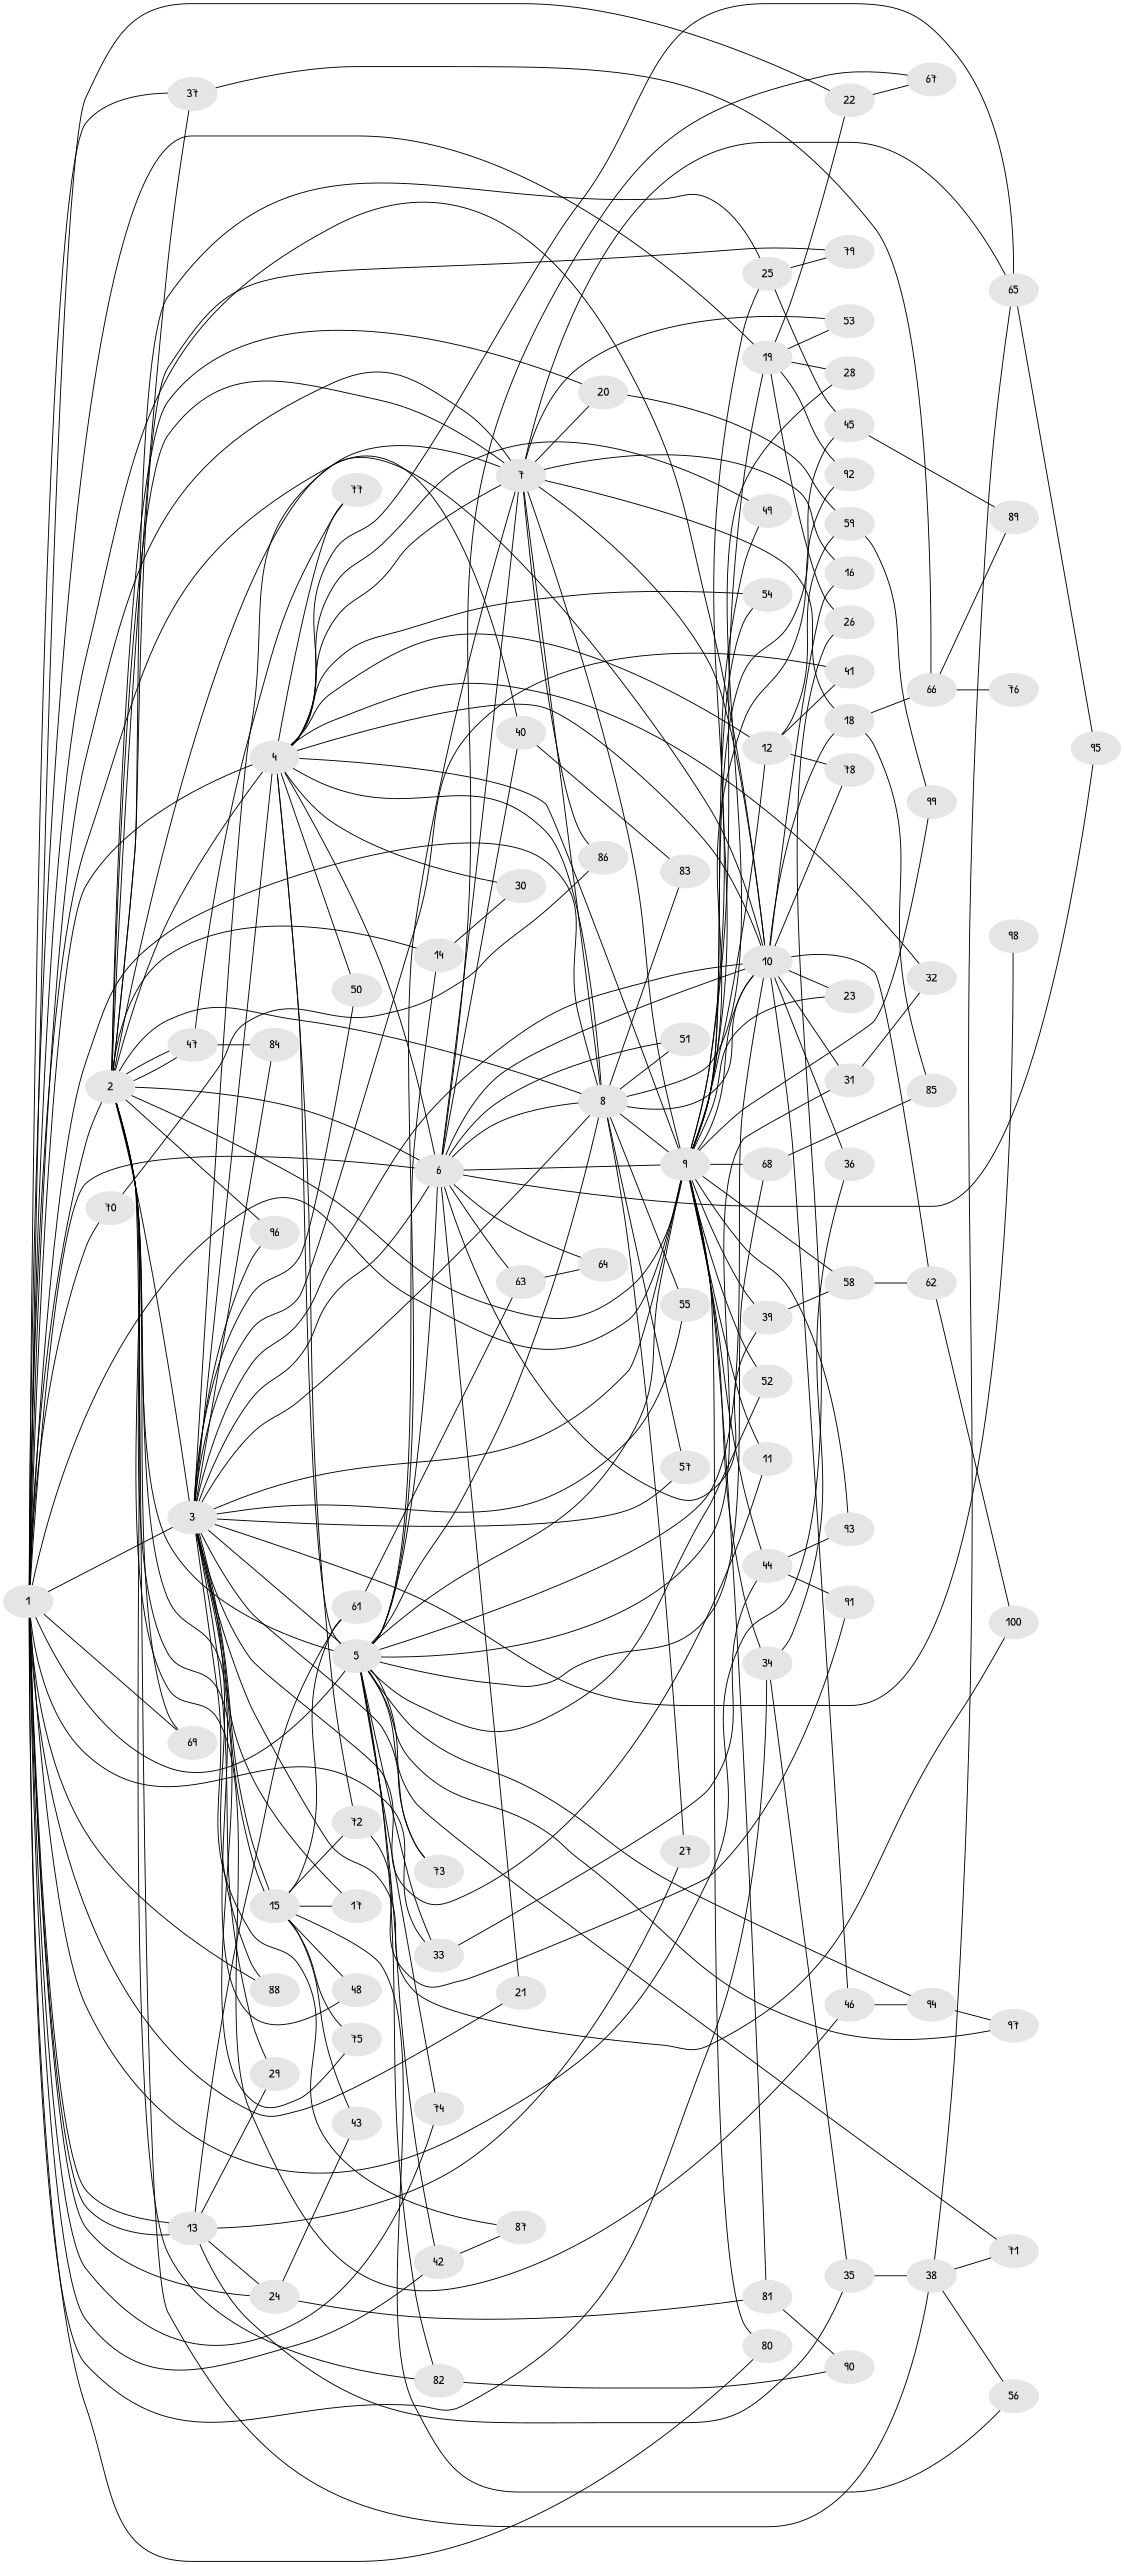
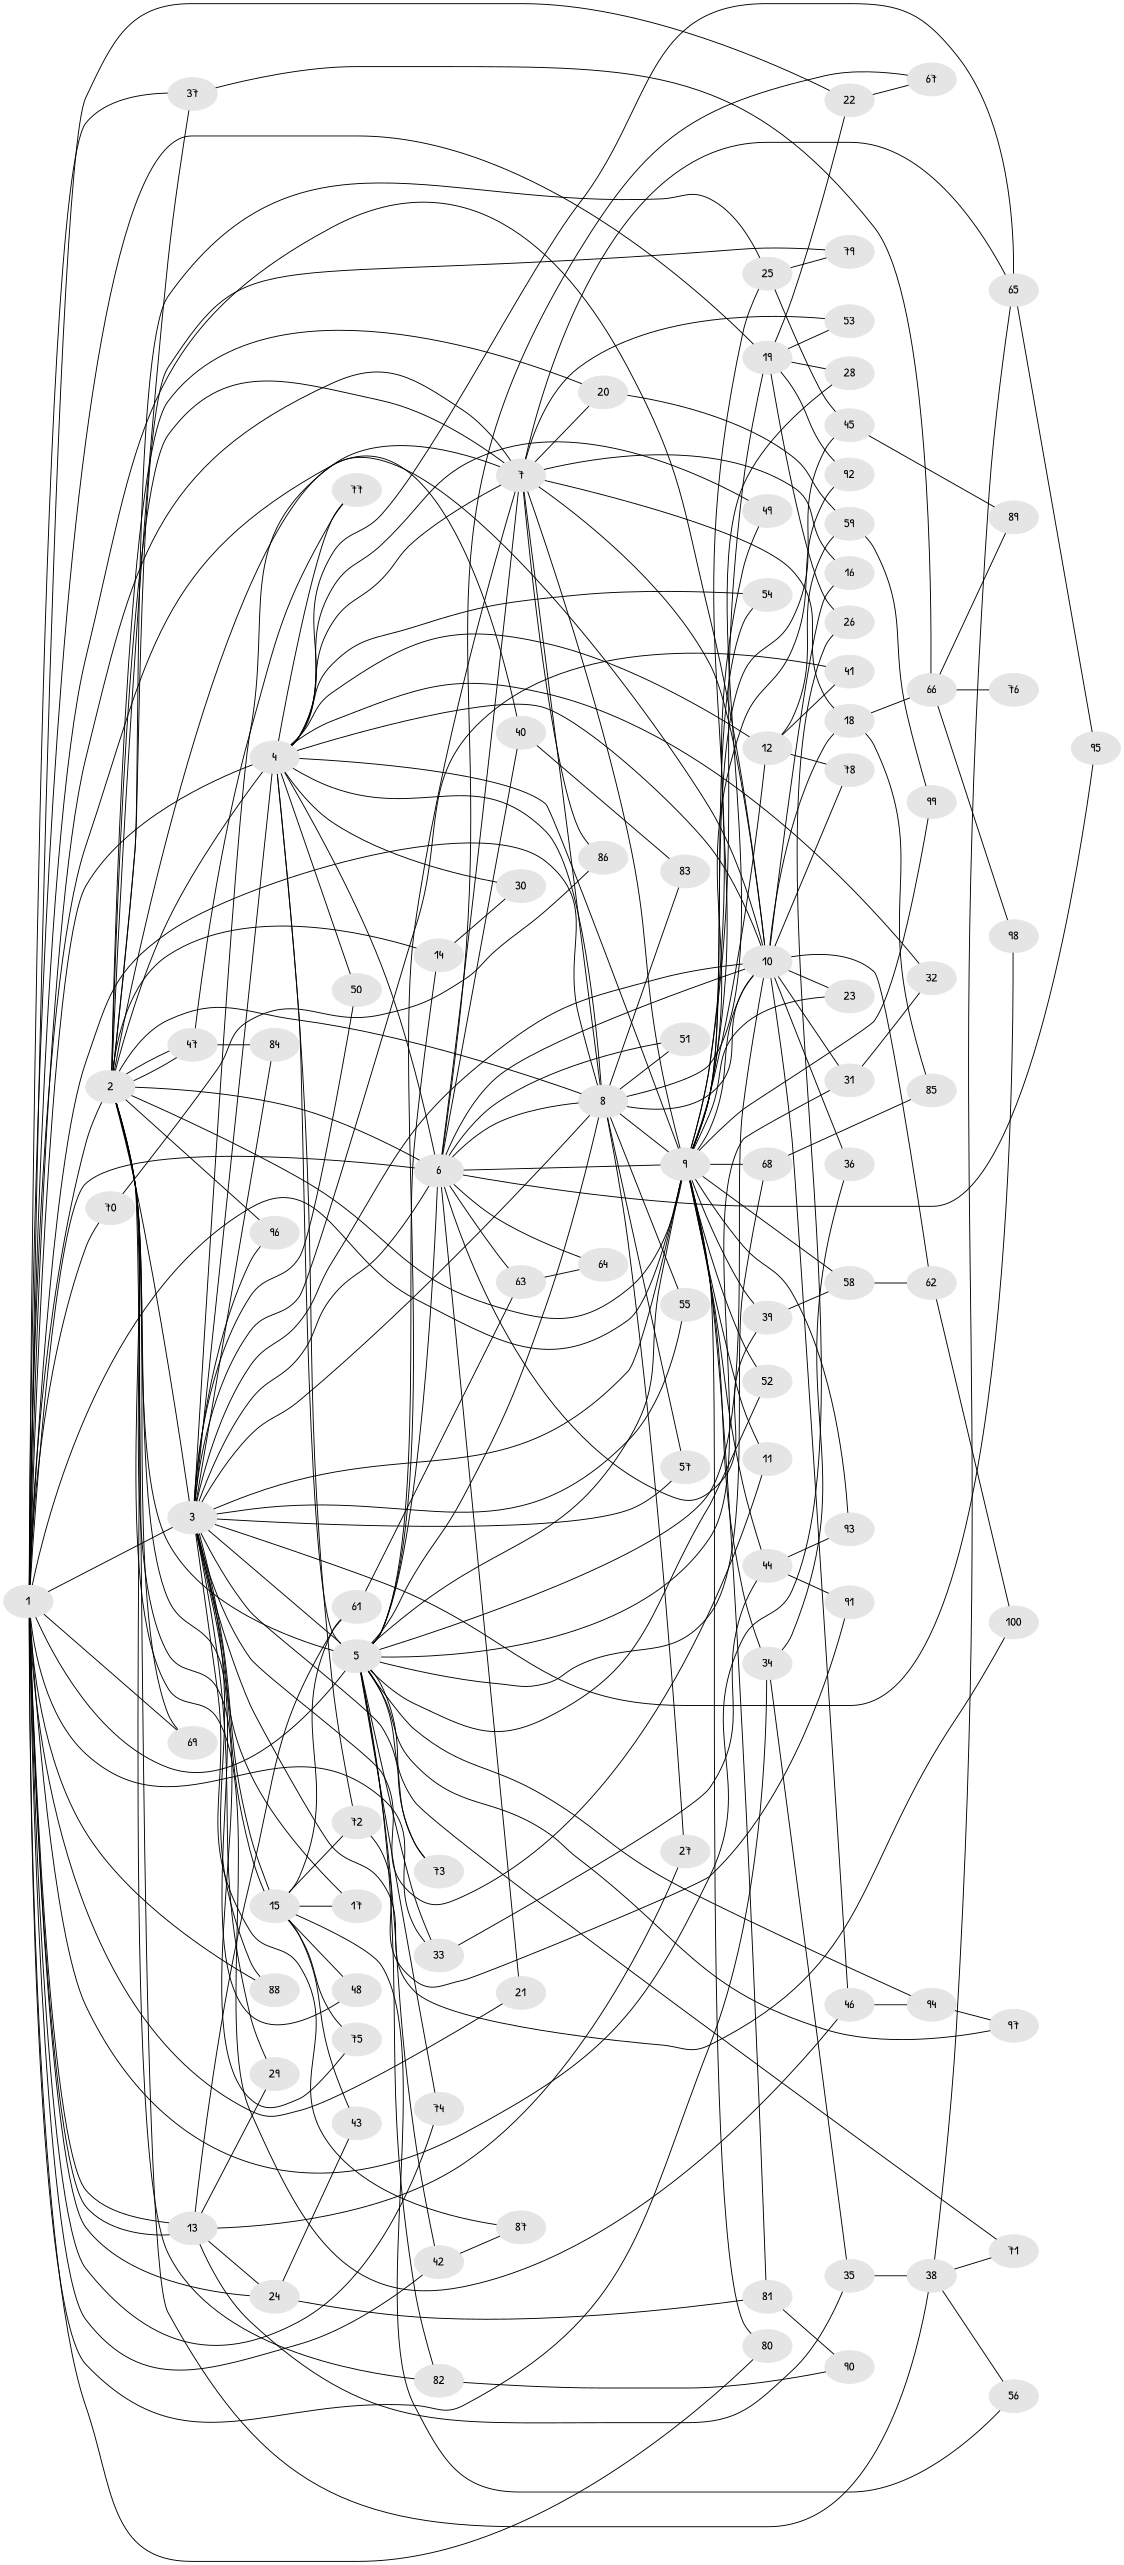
edge "66" -- "98": added
